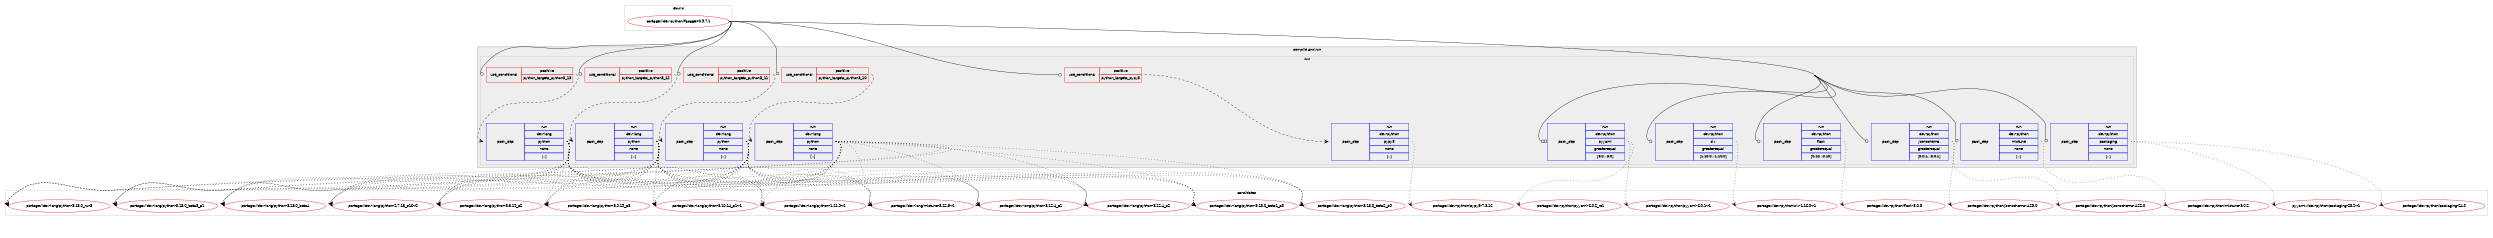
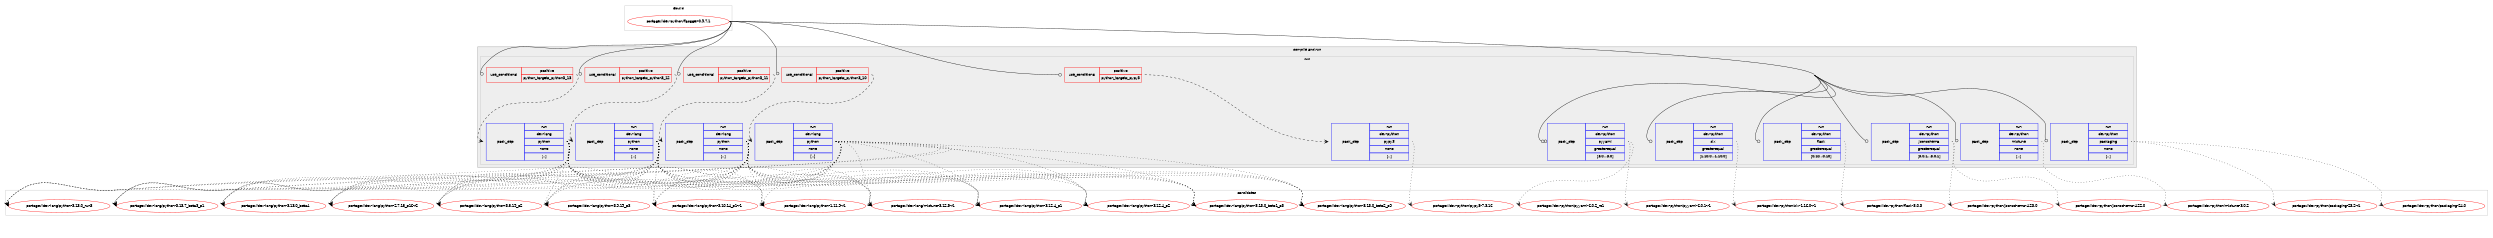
node "portage://dev-lang/python-3.13.0_beta3_p1": label "portage://dev-lang/python-3.13.0_beta3_p1" -> "portage://dev-lang/python-3.13.7_beta3_p1"
node "pyyaml://dev-python/packaging-23.2-r1": label "pyyaml://dev-python/packaging-23.2-r1" -> "portage://dev-python/packaging-23.2-r1"
